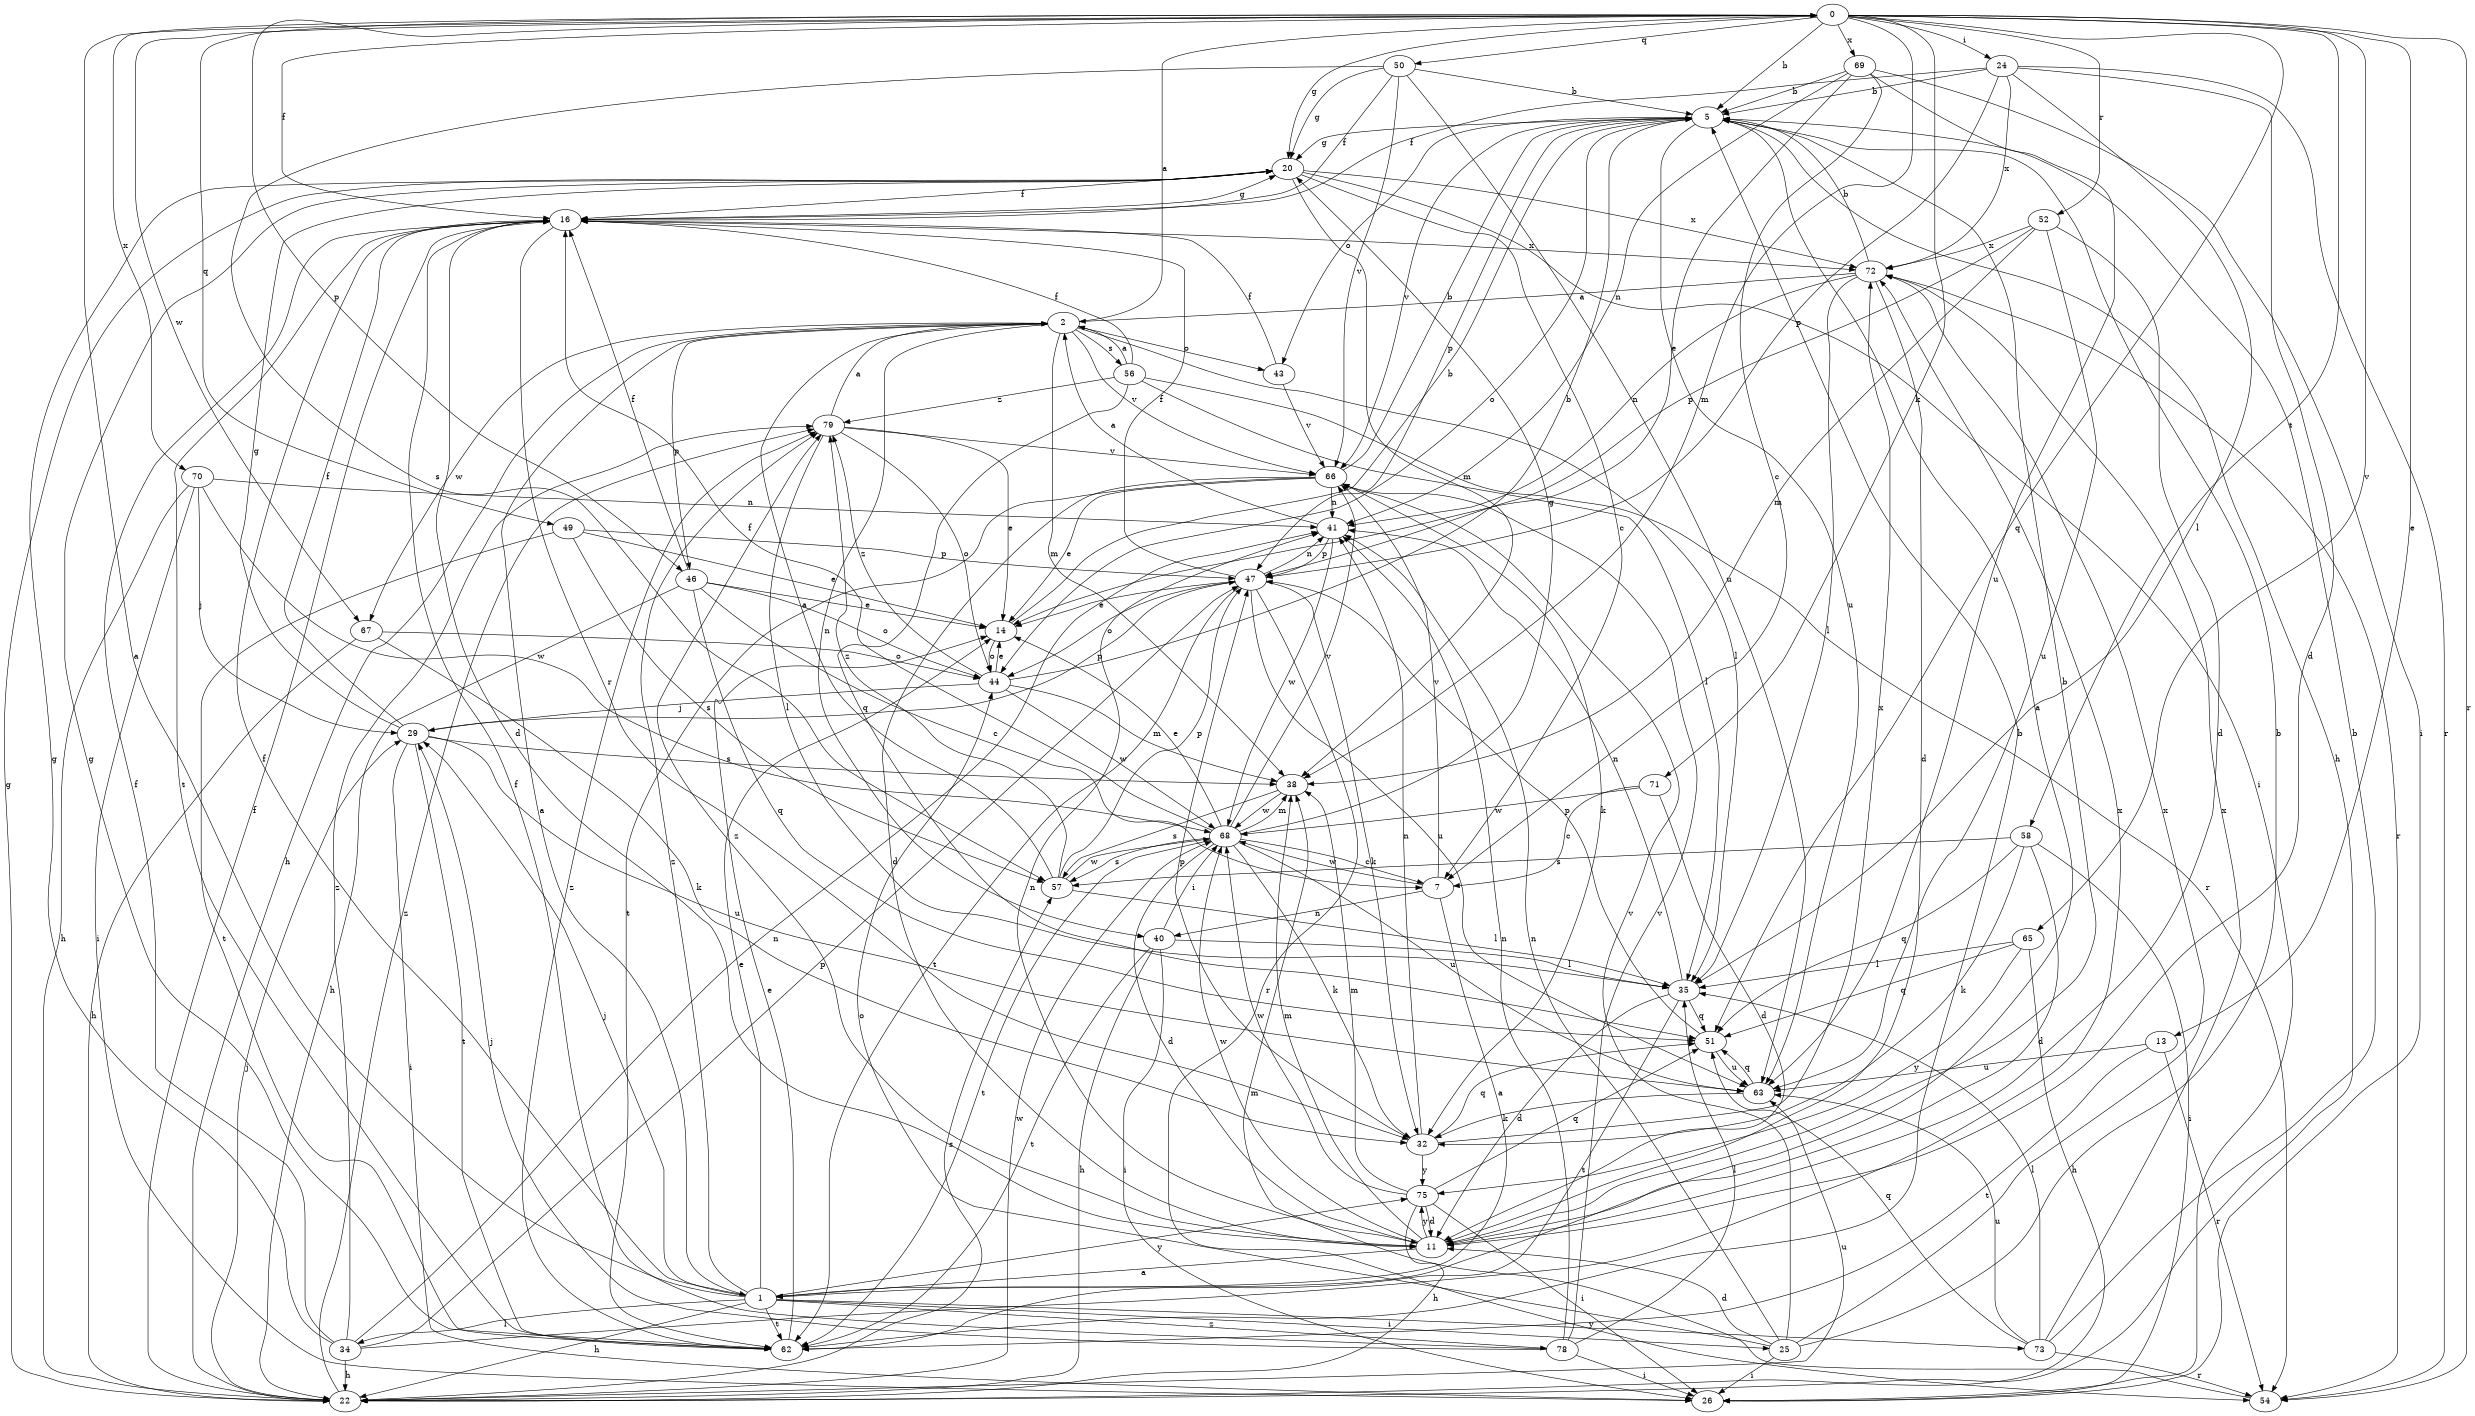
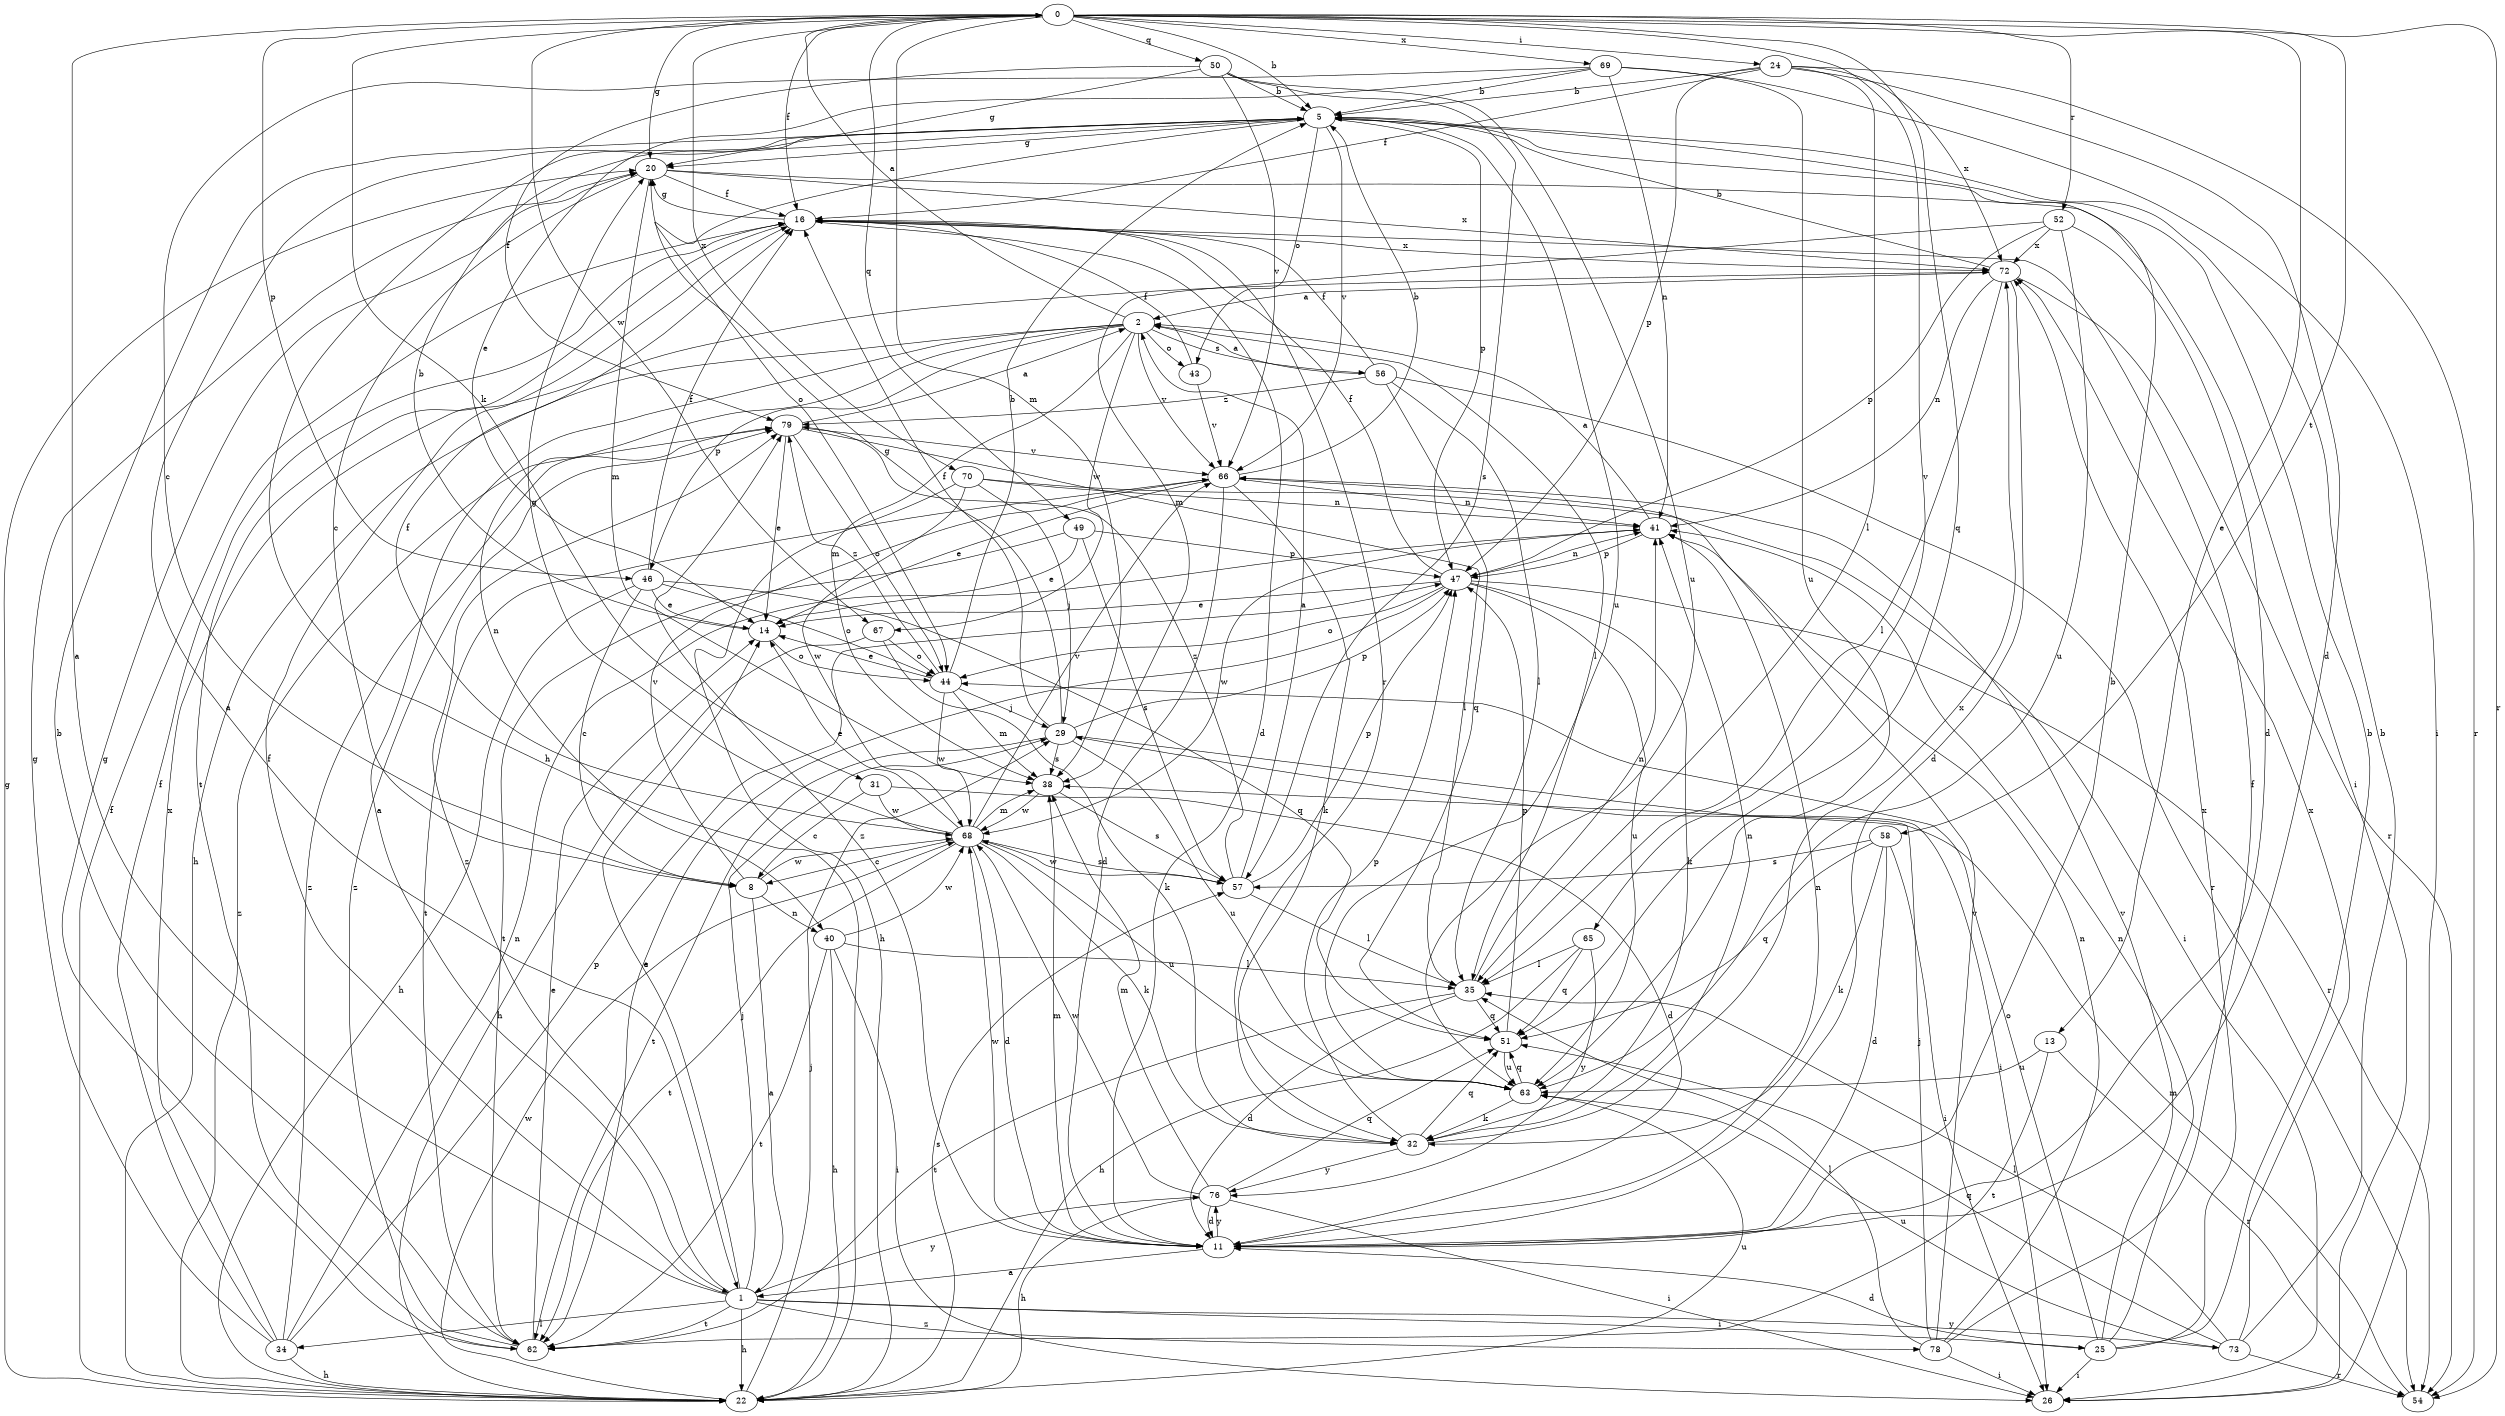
edge "50" -> "16": now "50" -> "79"
node "71": label "71" -> "31"
edge "40" -> "68": label "i" -> "w"
node "7": label "7" -> "8"
node "75": label "75" -> "76"
